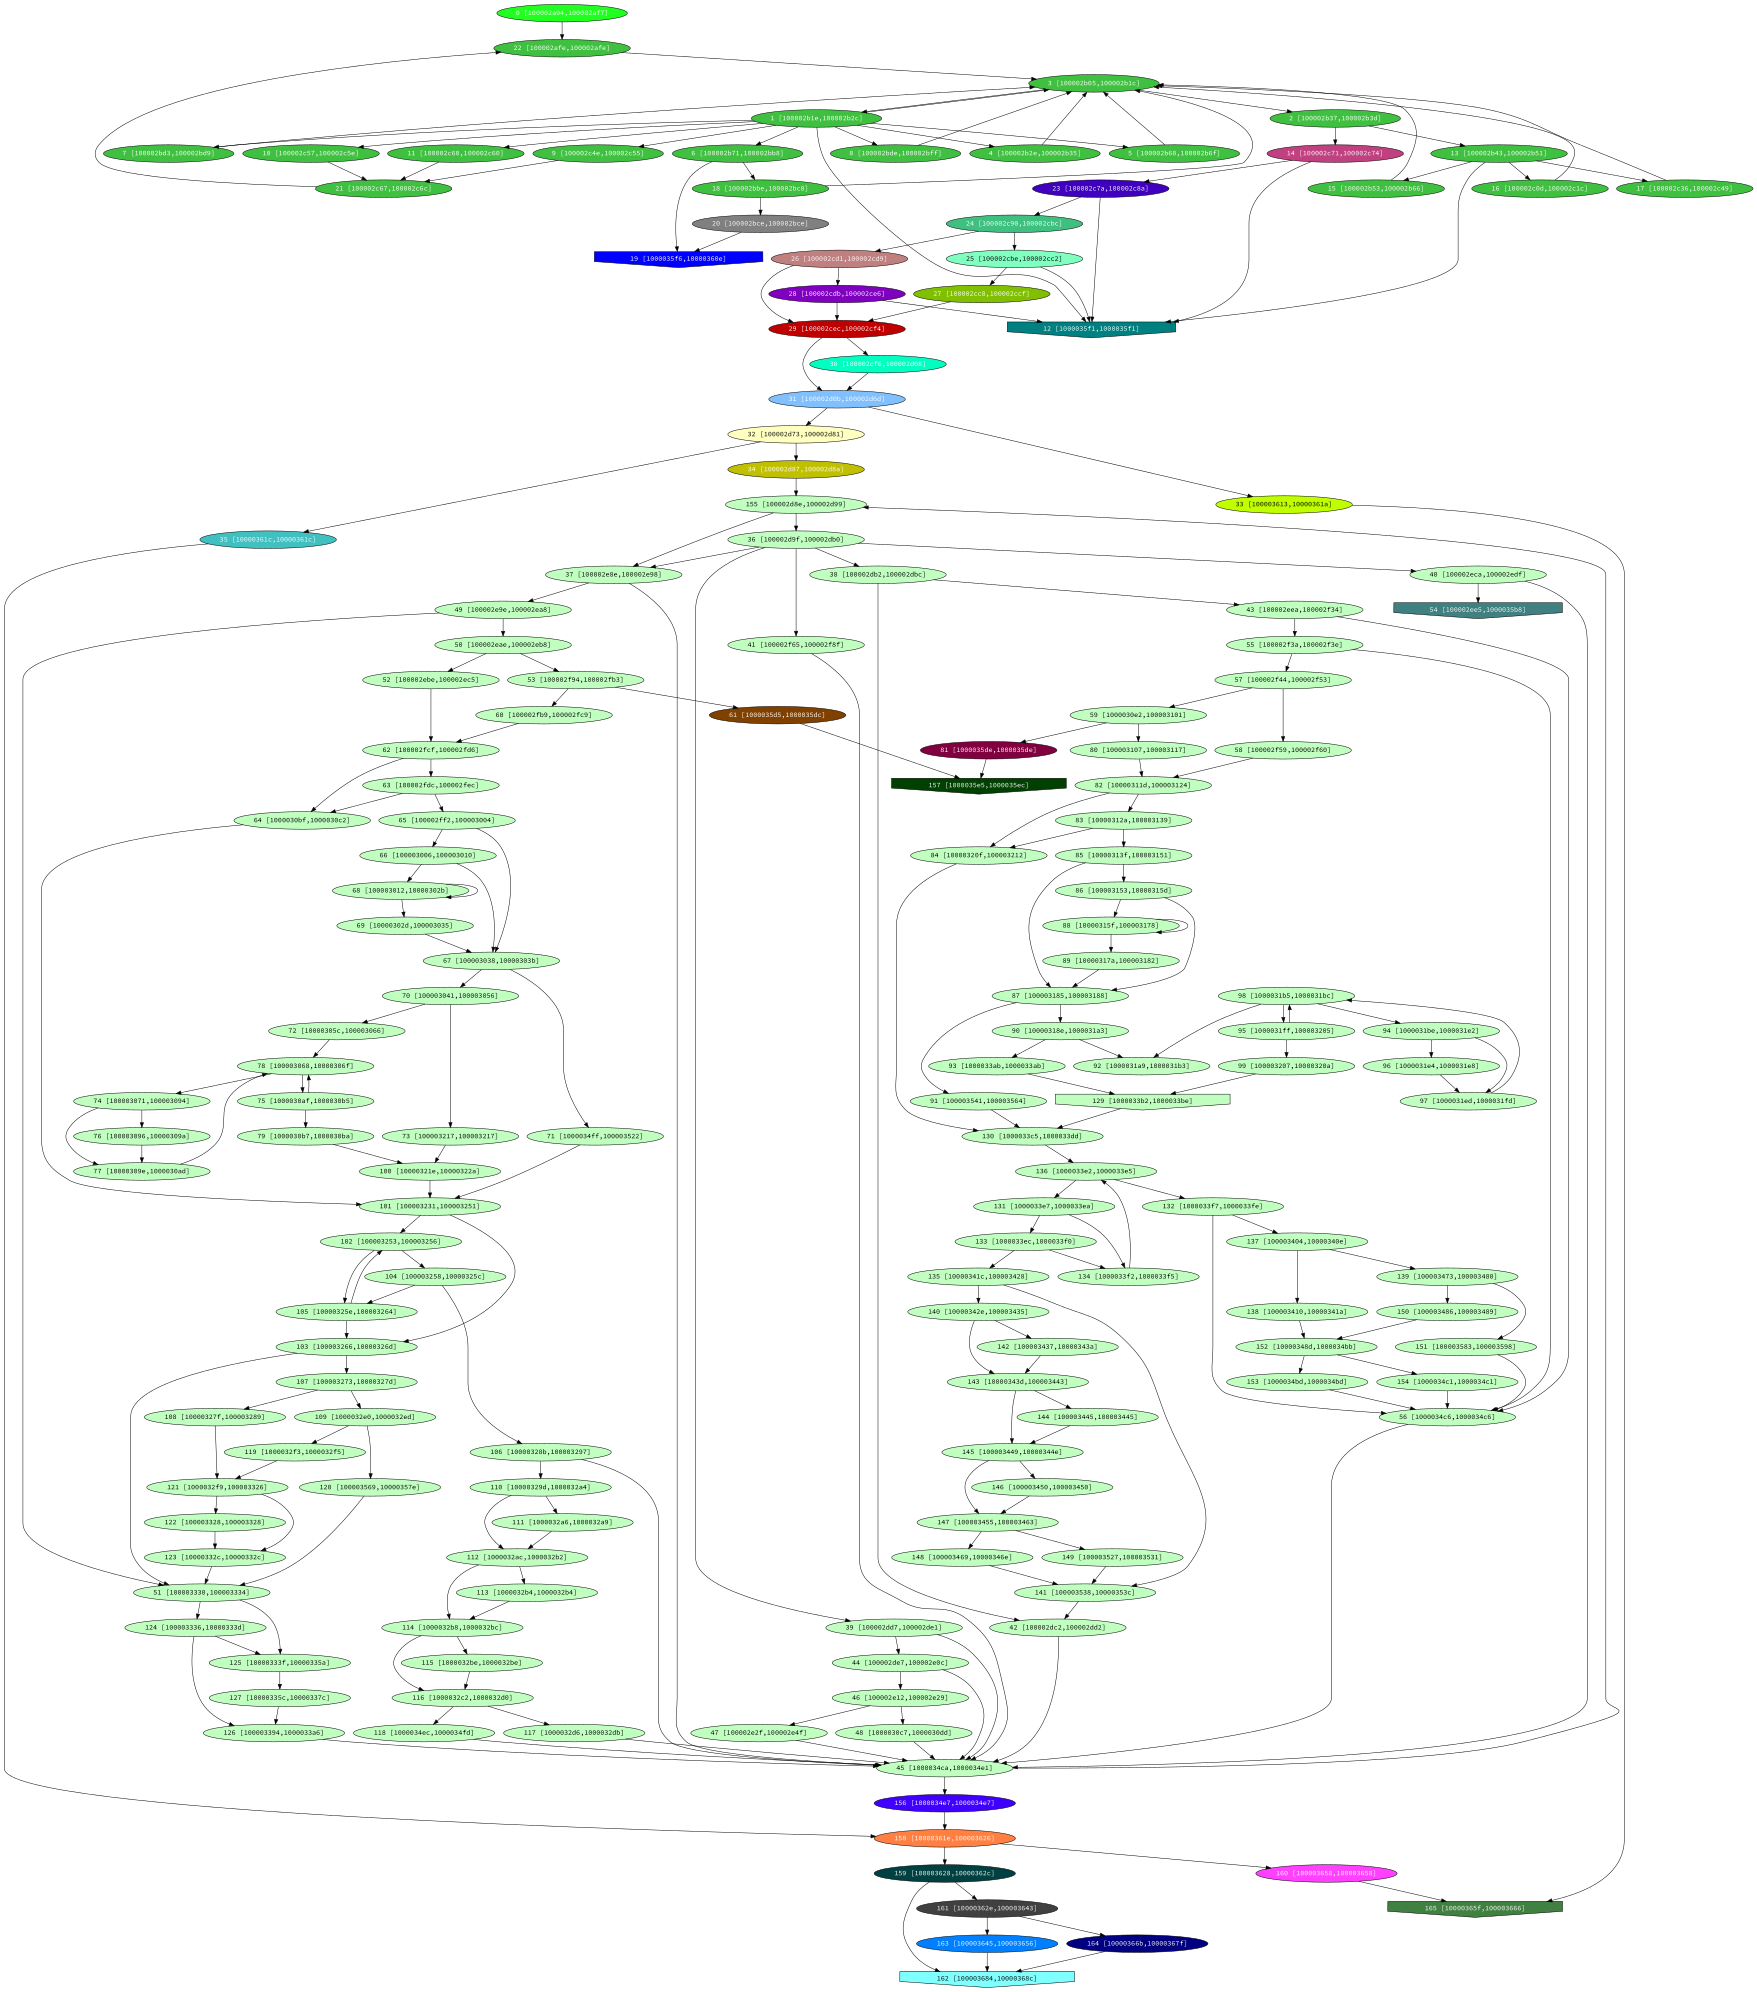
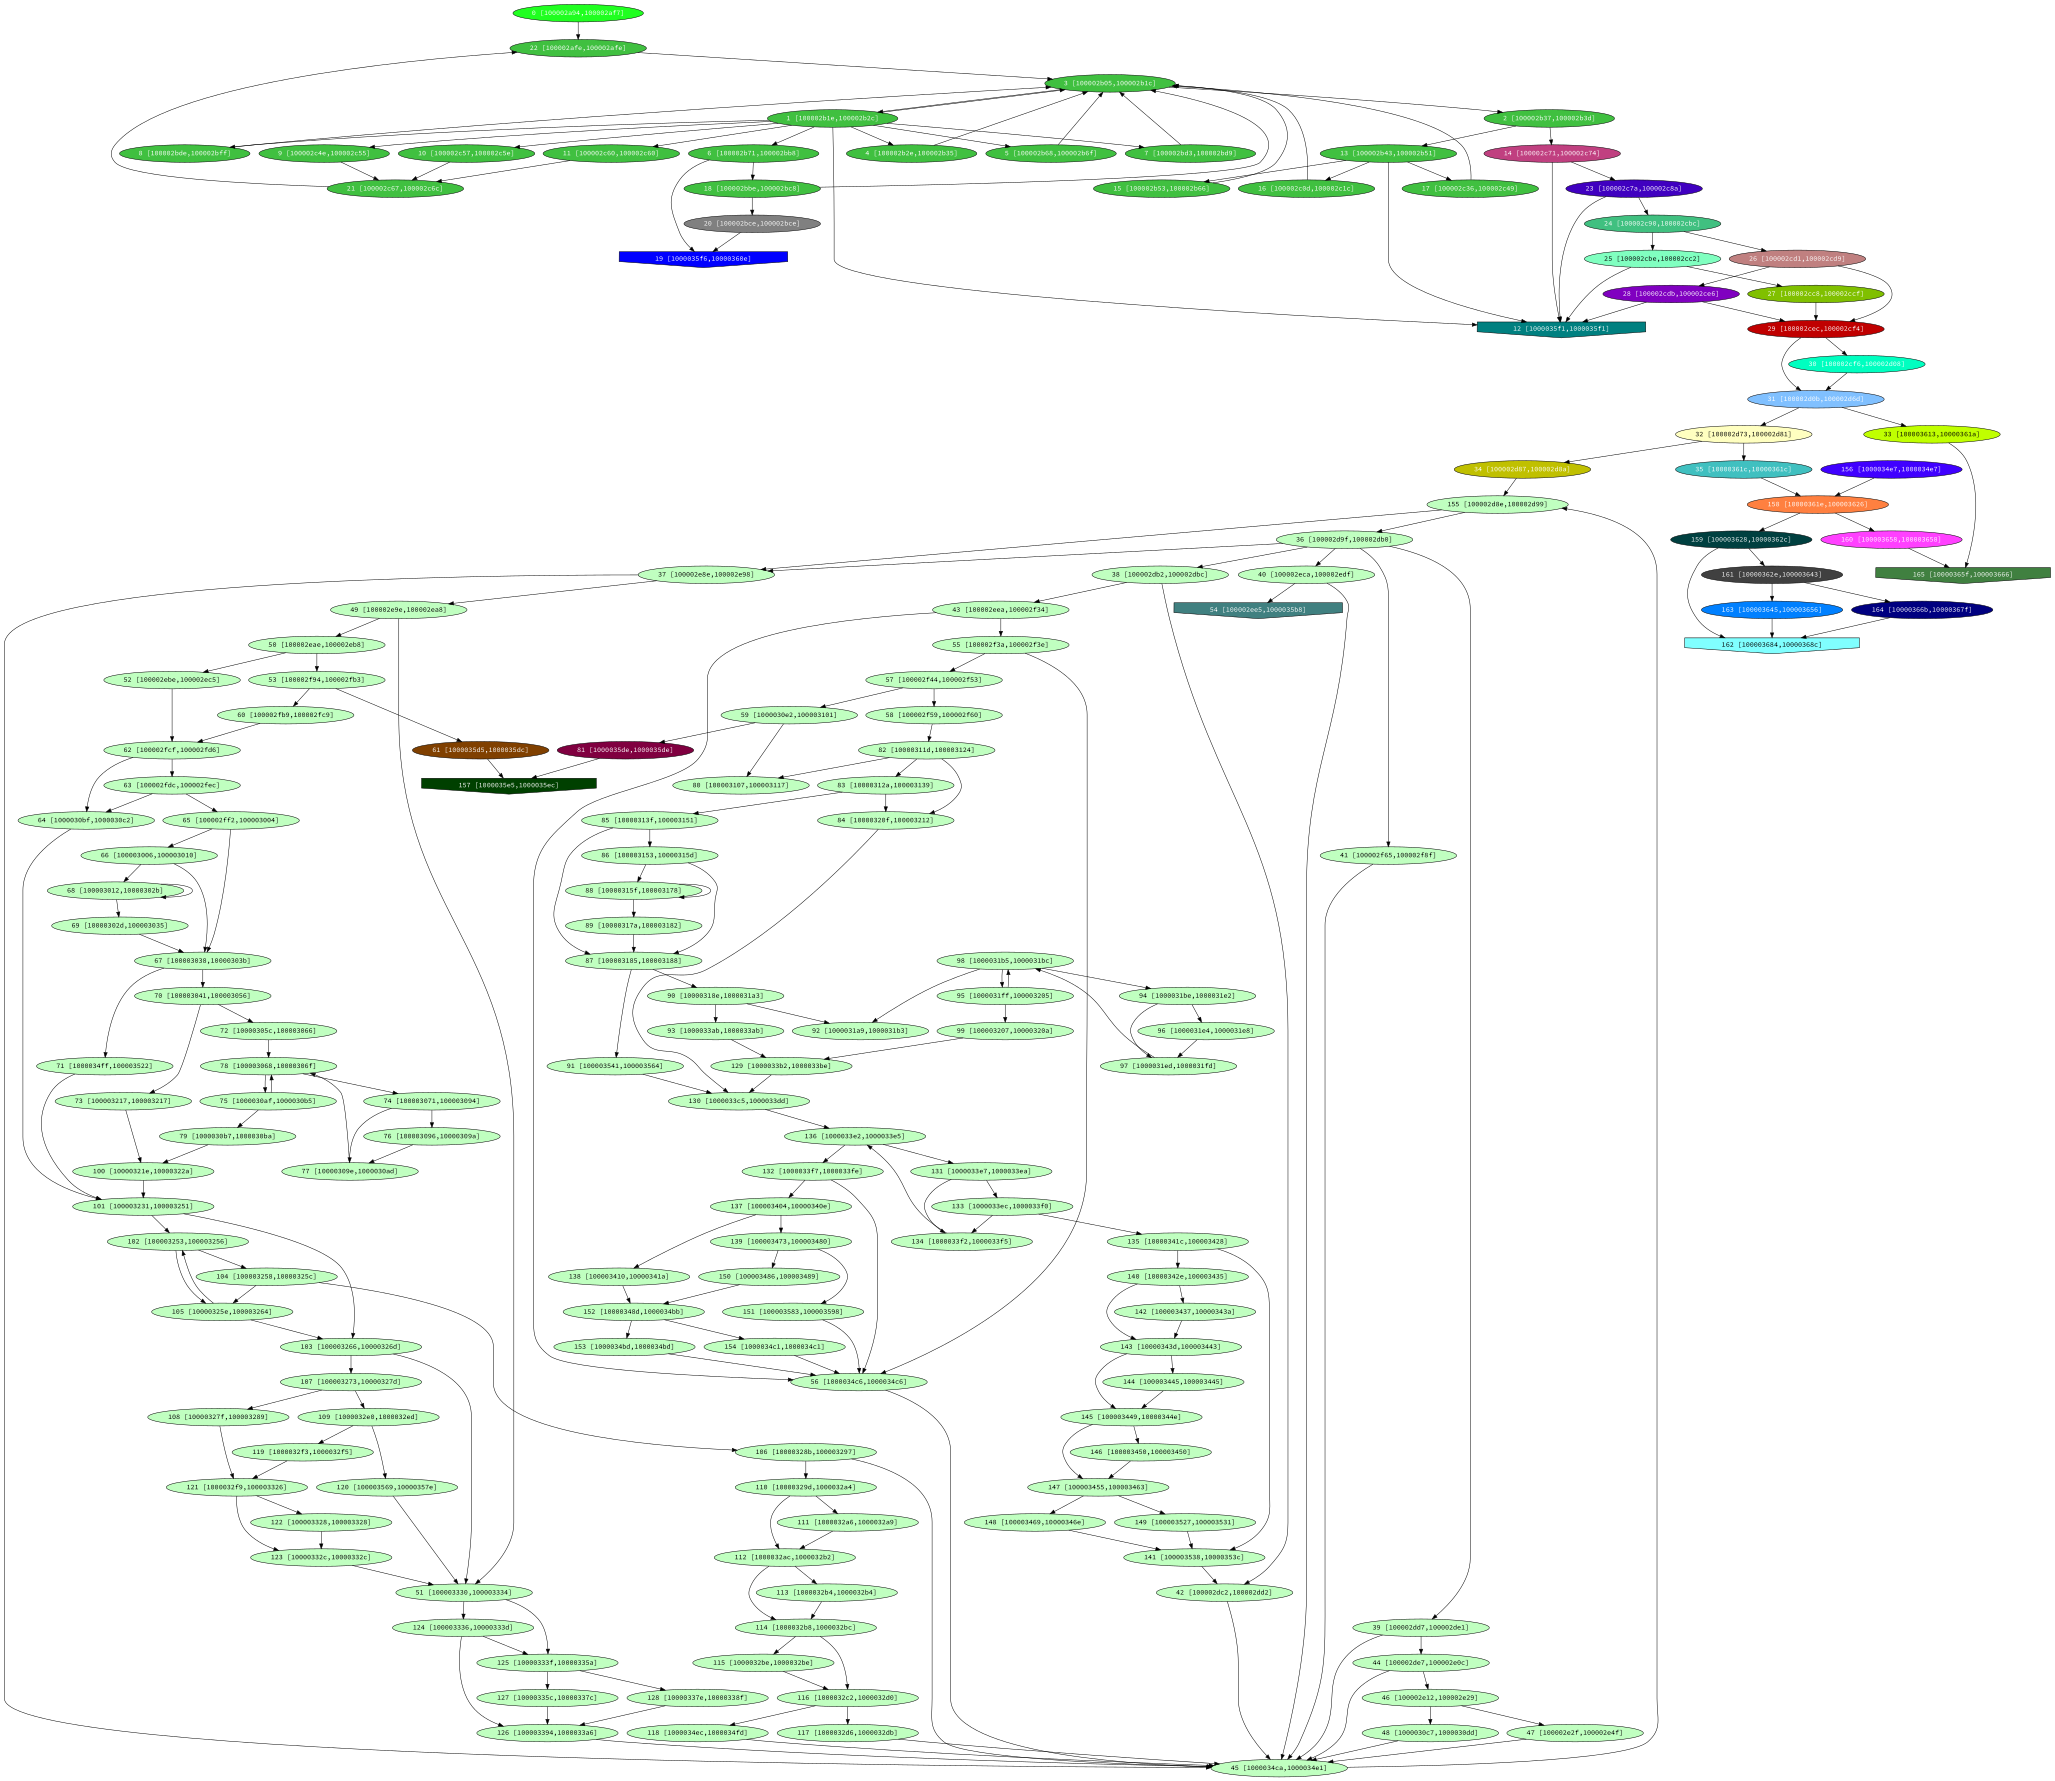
edge "80 [100003107,100003117]" -> "82 [10000311d,100003124]": reversed
node "129 [1000033b2,1000033be]": shape invhouse -> ellipse
node "128 [10000337e,10000338f]": added
edge "45 [1000034ca,1000034e1]" -> "156 [1000034e7,1000034e7]": removed
